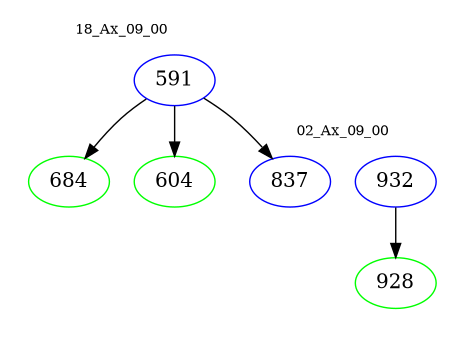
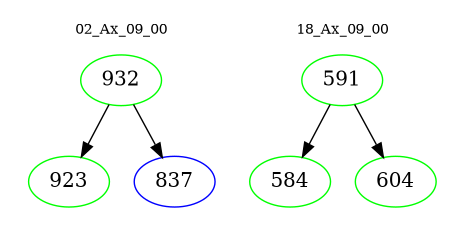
node "591": color blue -> green
edge "591" -> "837": now "932" -> "837"
node "684": label "684" -> "584"
node "932": color blue -> green
node "928": label "928" -> "923"
